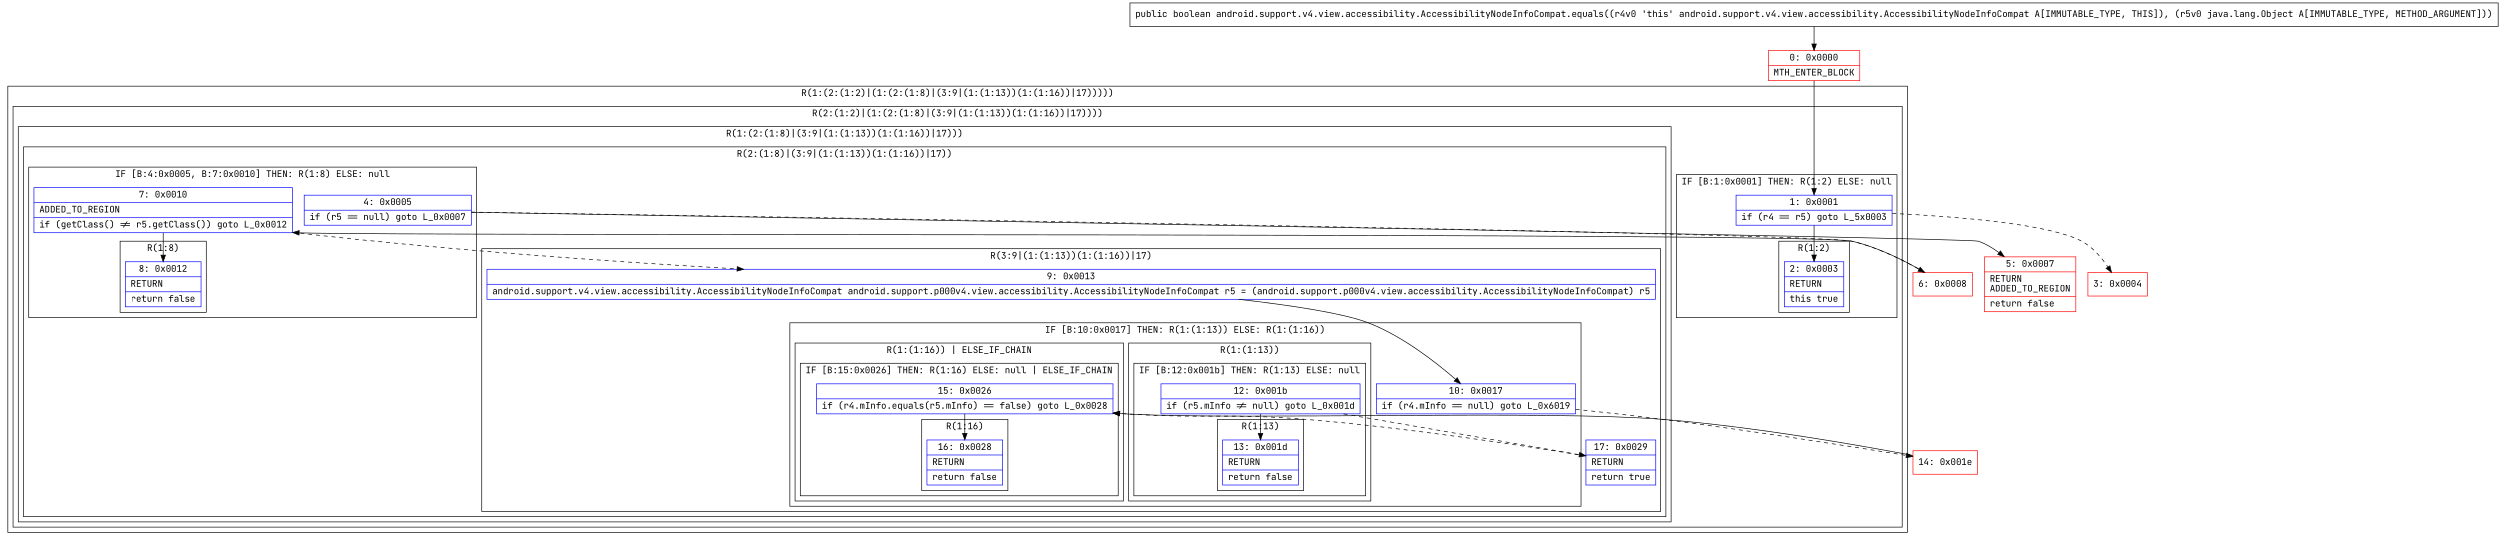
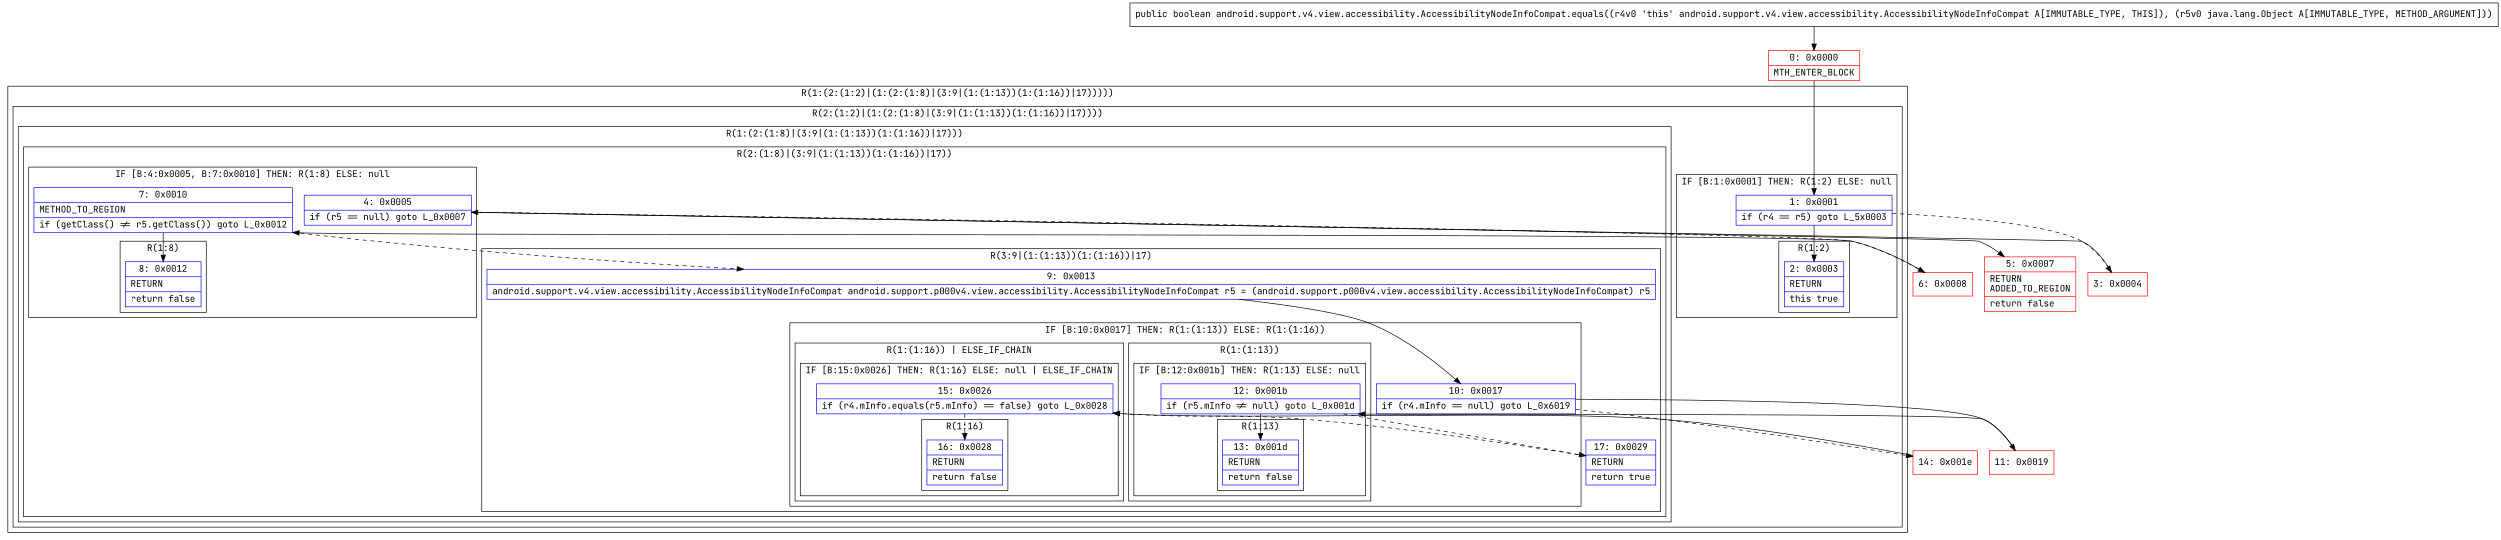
node "7: 0x0010": text "ADDED_TO_REGION" -> "METHOD_TO_REGION"
edge "3: 0x0004" -> "4: 0x0005": added
edge "15: 0x0026" -> "16: 0x0028": style solid -> dashed
node "11: 0x0019": added
